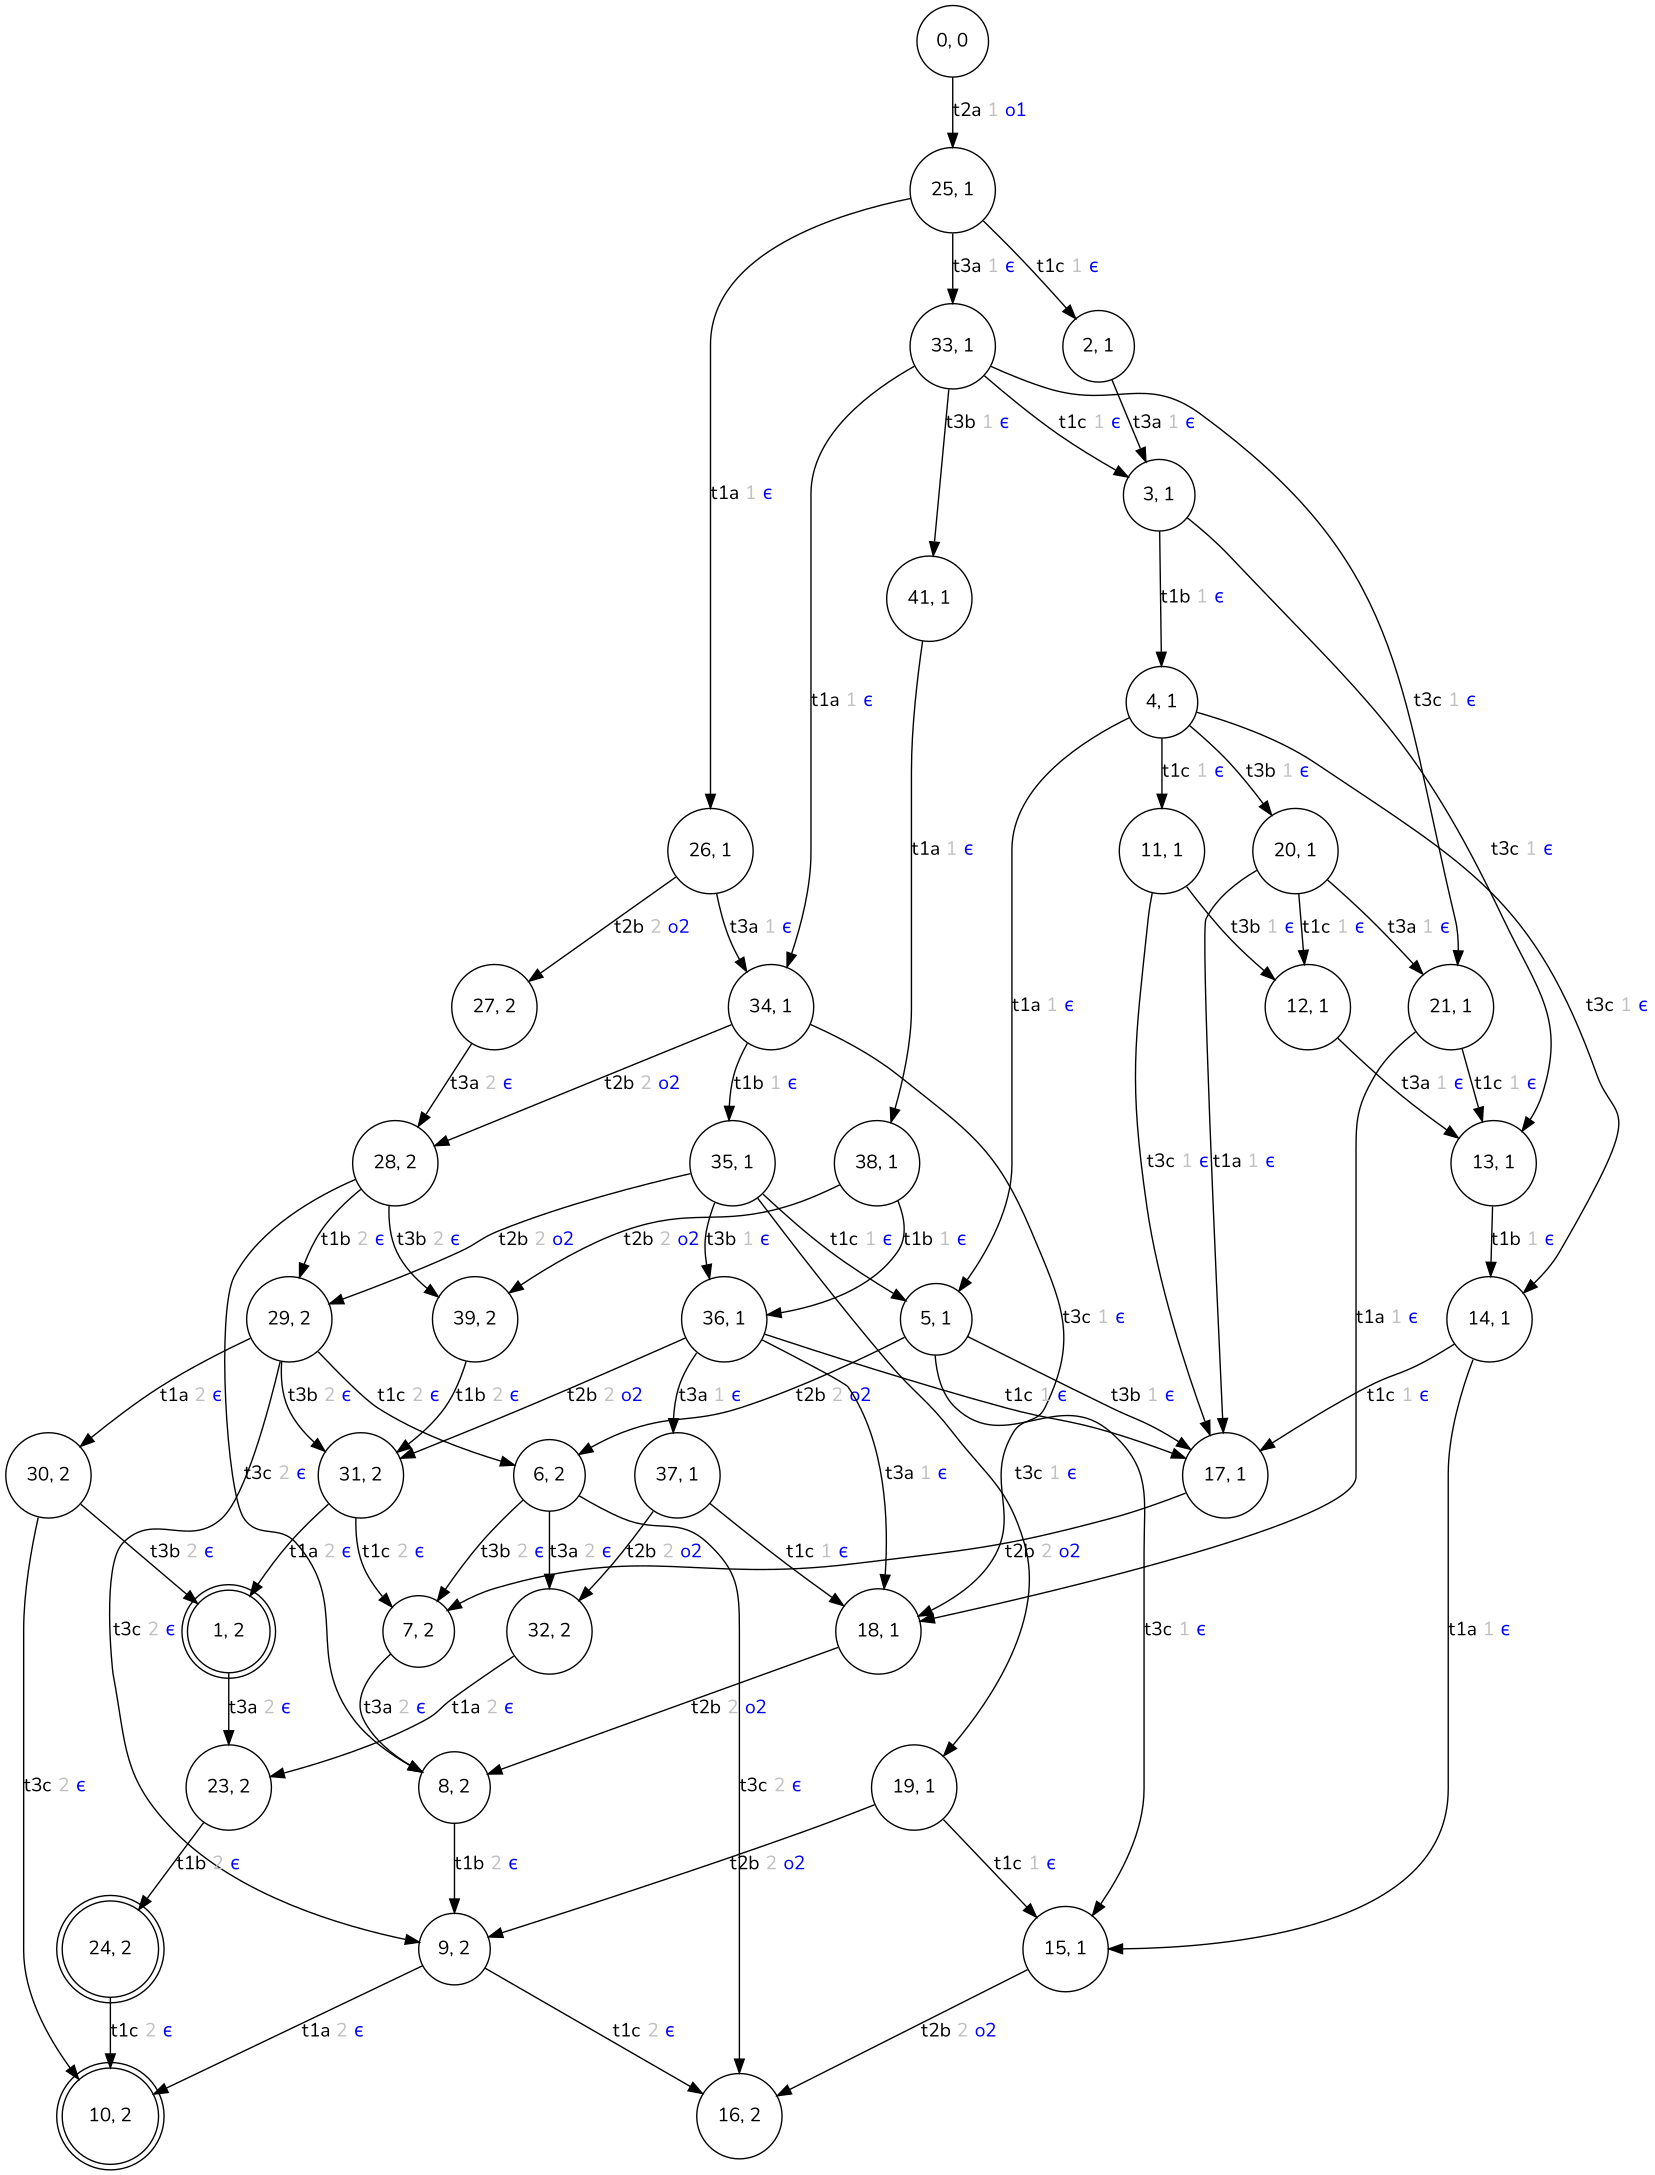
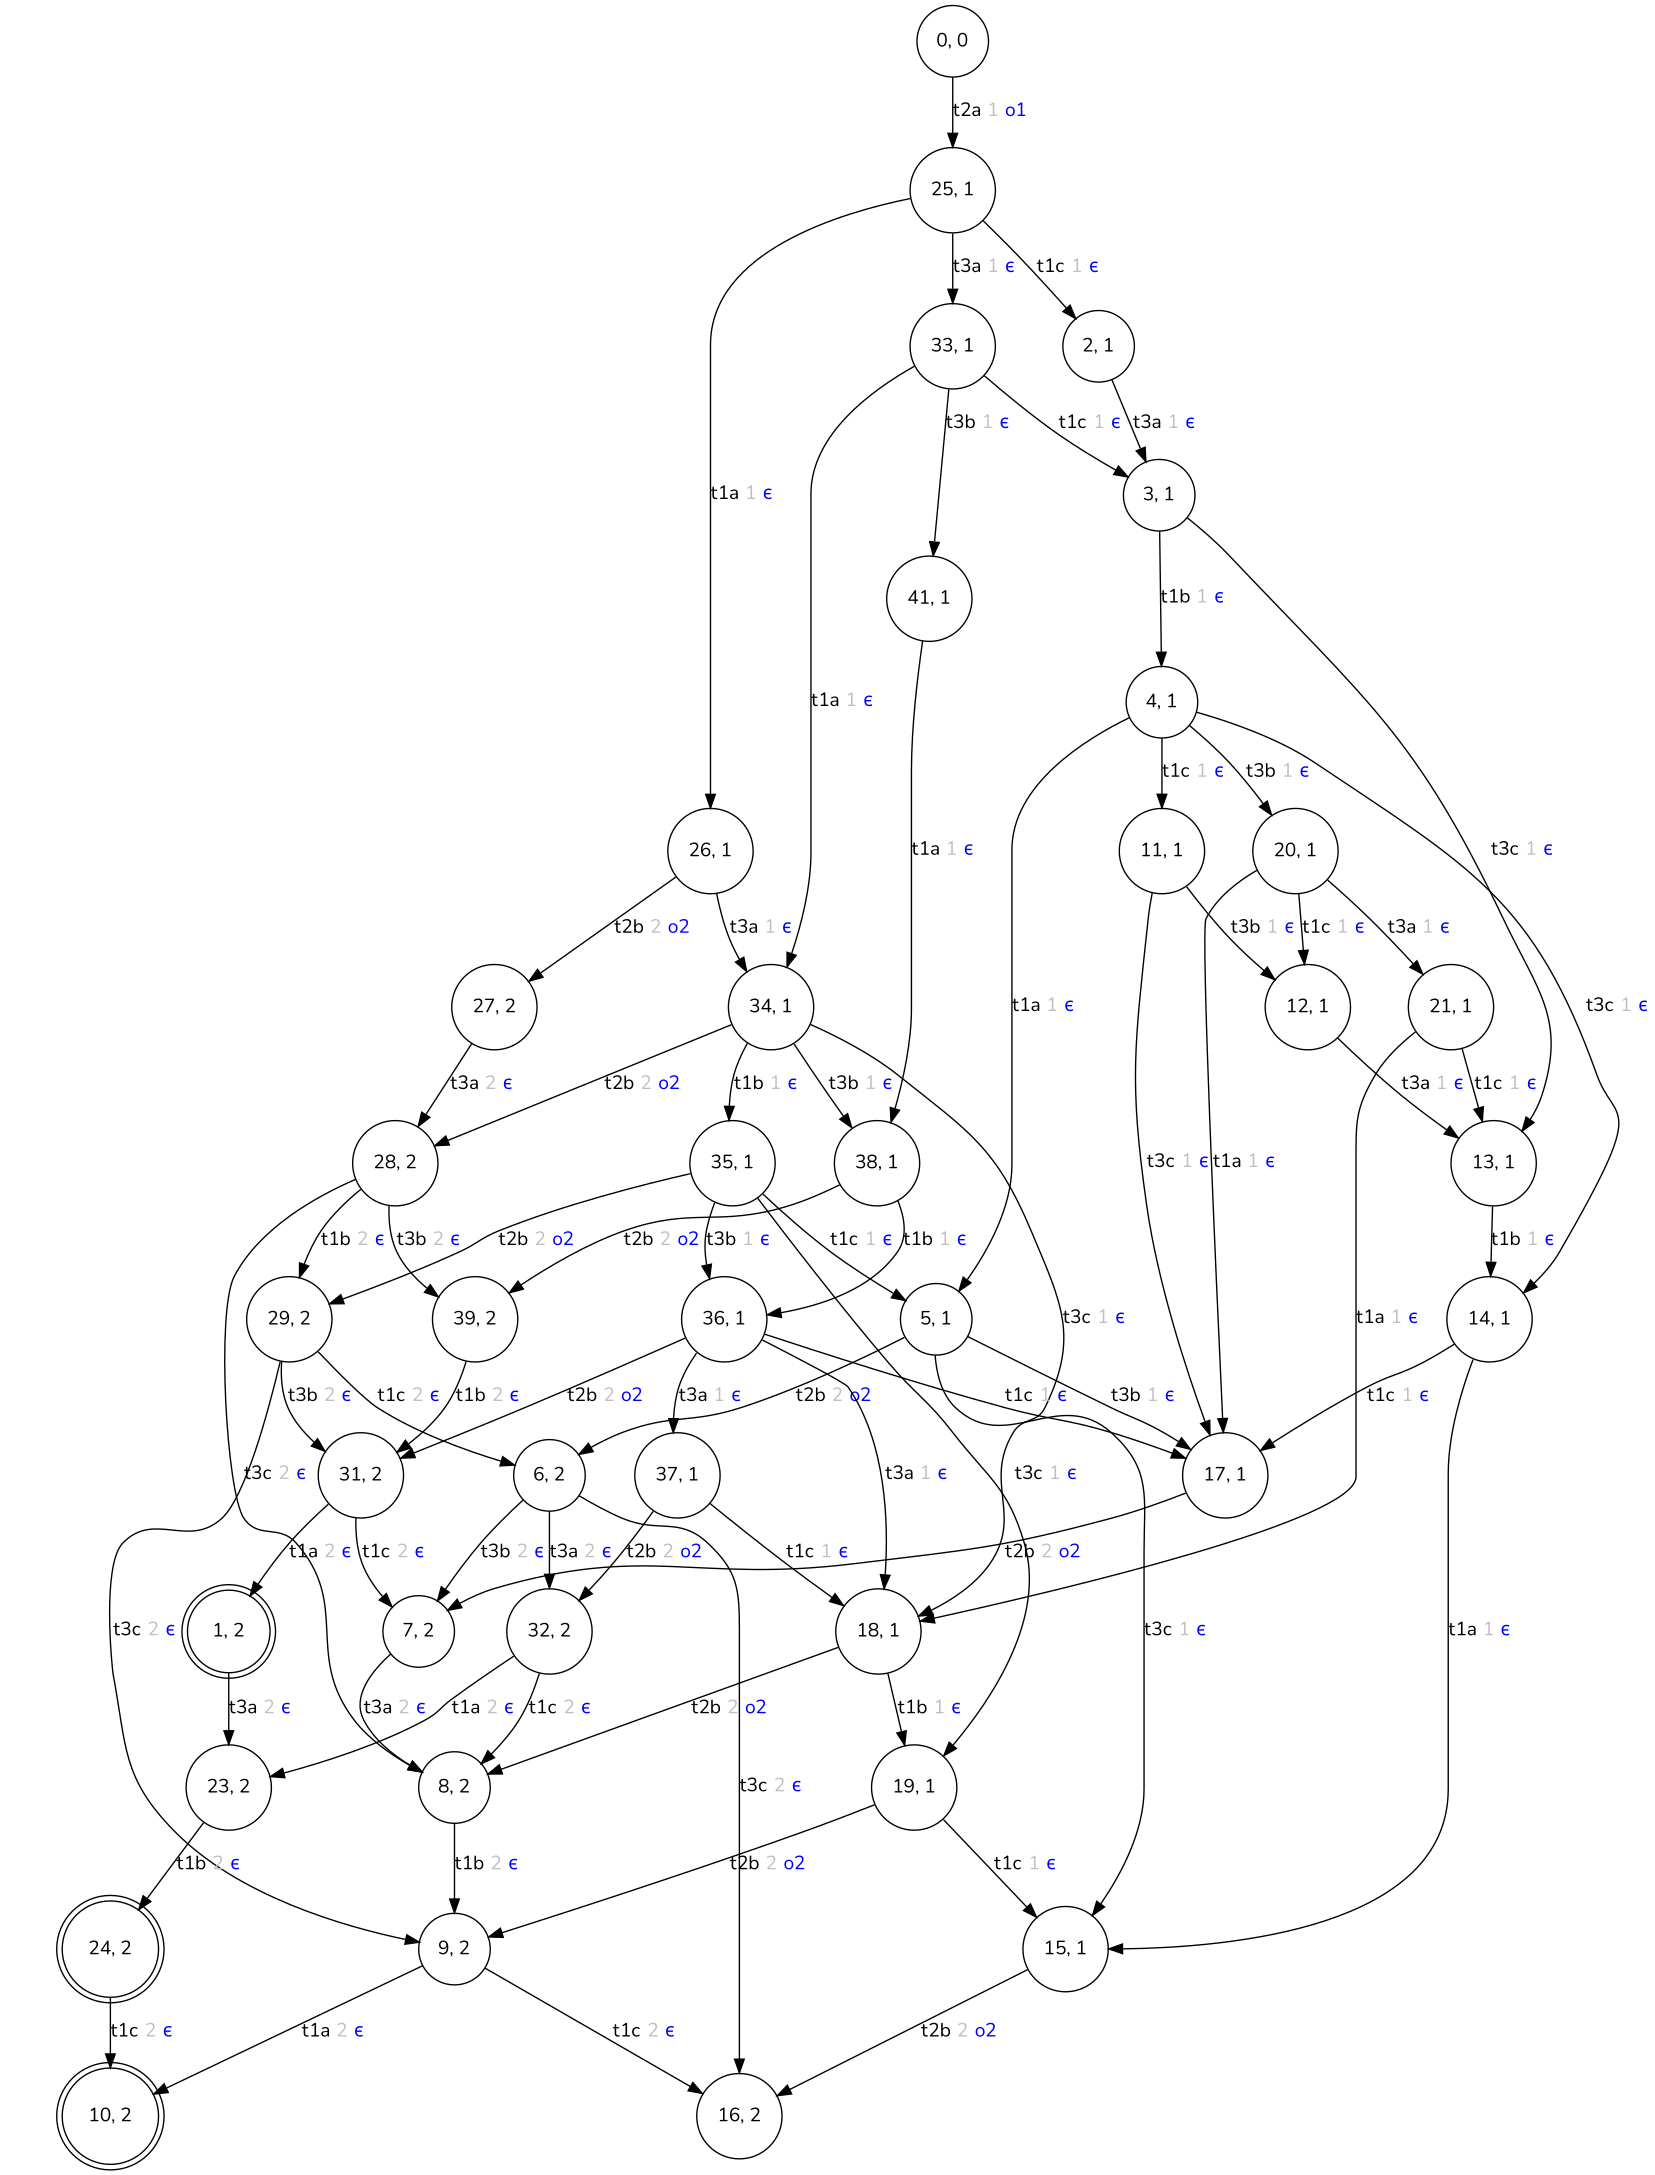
edge "33, 1" -> "21, 1": removed, label "t3c 1 ϵ"
edge "34, 1" -> "38, 1": added, label "t3b 1 ϵ"
node "30, 2": removed
edge "18, 1" -> "19, 1": added, label "t1b 1 ϵ"
edge "32, 2" -> "8, 2": added, label "t1c 2 ϵ"
